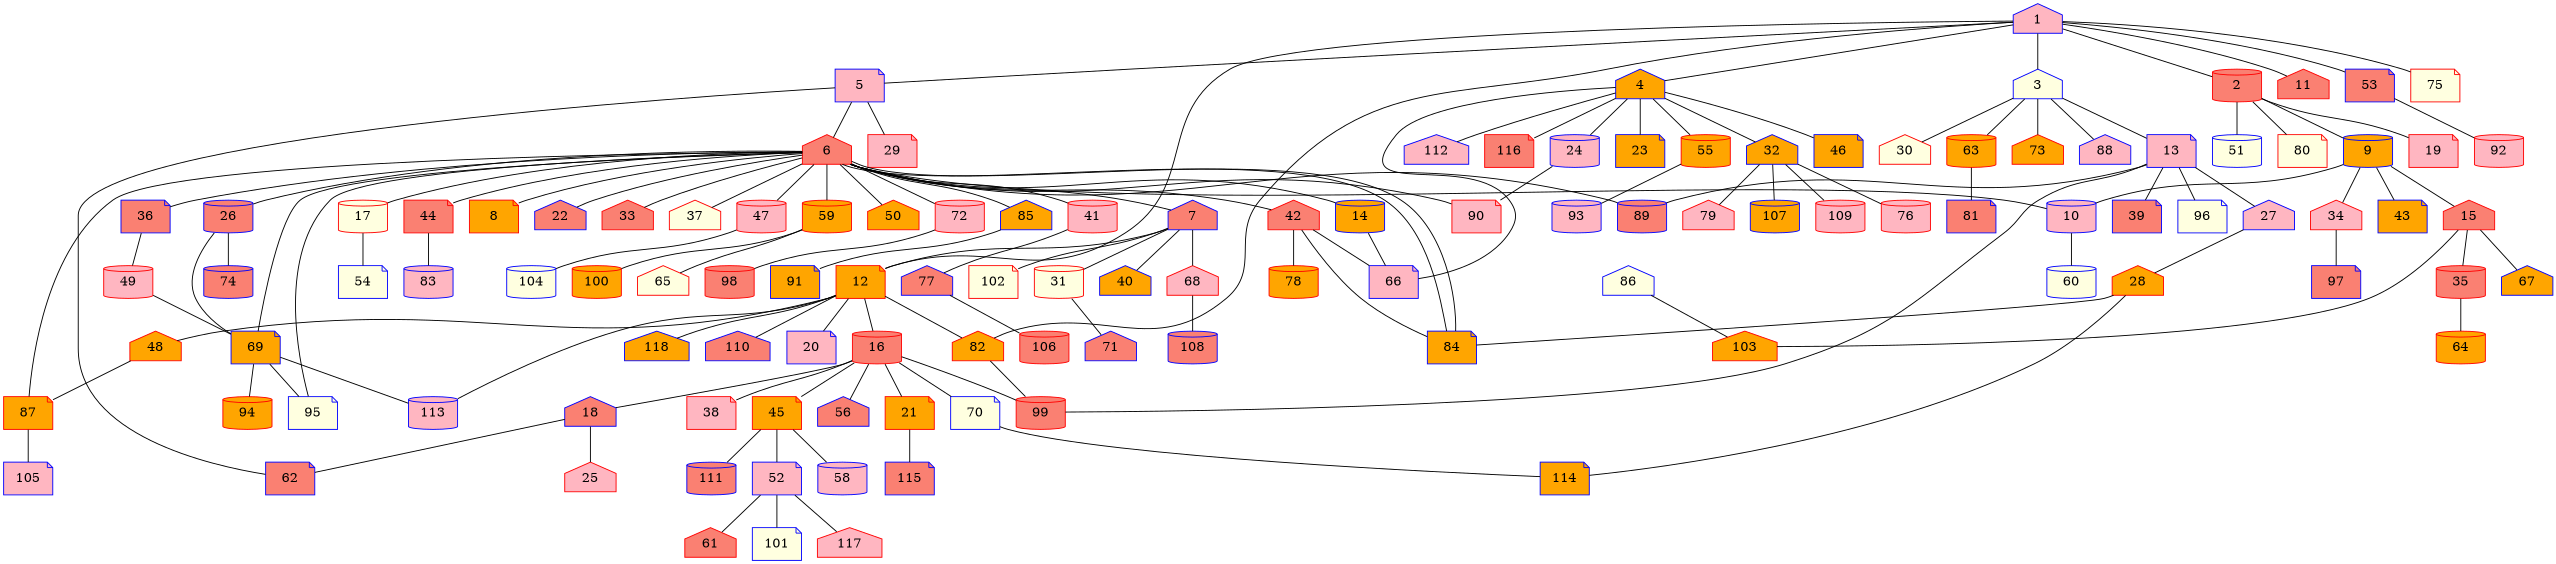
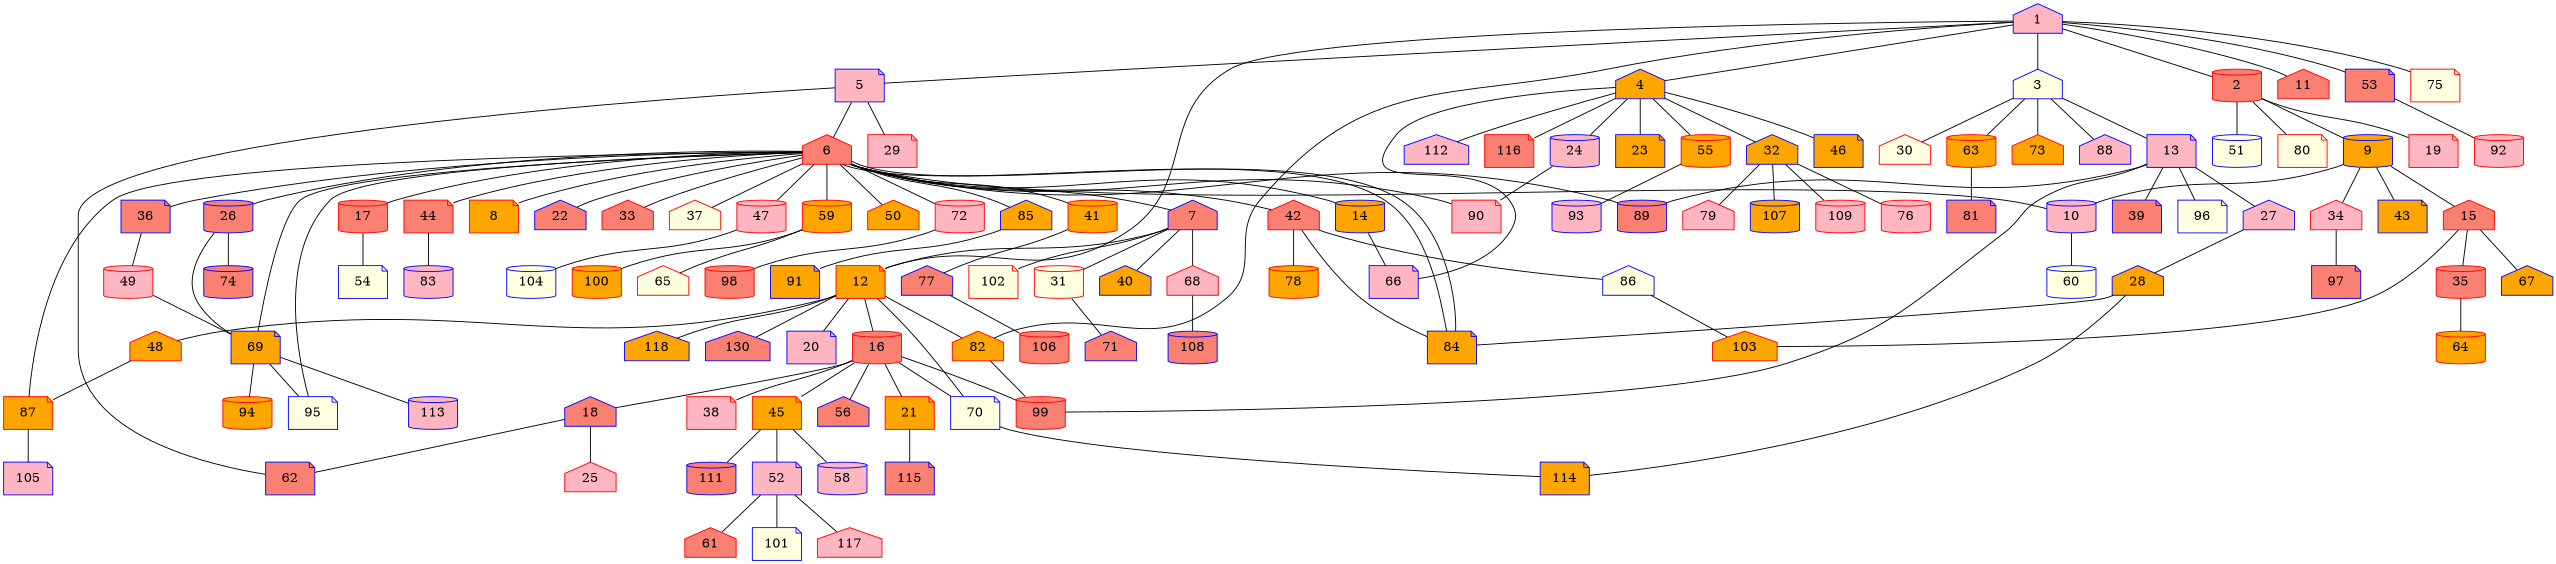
node "17": fillcolor lightyellow -> salmon
node "41": fillcolor lightpink -> orange
edge "42" -- "66": now "42" -- "86"
node "28": color red -> blue
edge "12" -- "113": now "12" -- "70"
node "110": label "110" -> "130"
